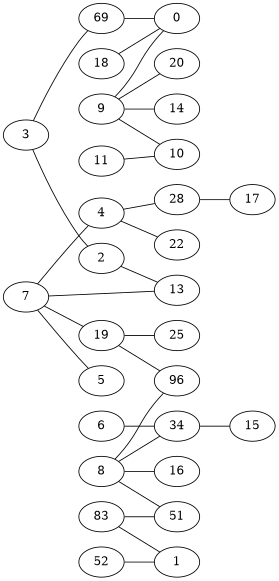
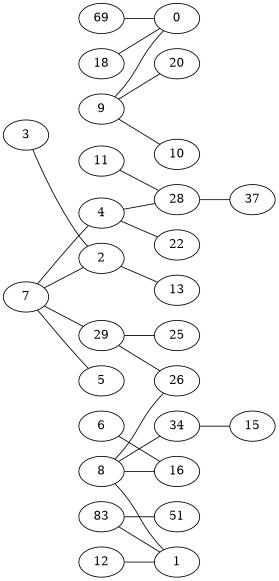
edge "69" -- "3": removed
node "14": removed
edge "10" -- "11": now "28" -- "11"
node "17": label "17" -> "37"
edge "13" -- "7": now "2" -- "7"
node "19": label "19" -> "29"
node "96": label "96" -> "26"
edge "6" -- "34": now "6" -- "16"
edge "8" -- "51": now "8" -- "1"
node "52": label "52" -> "12"
